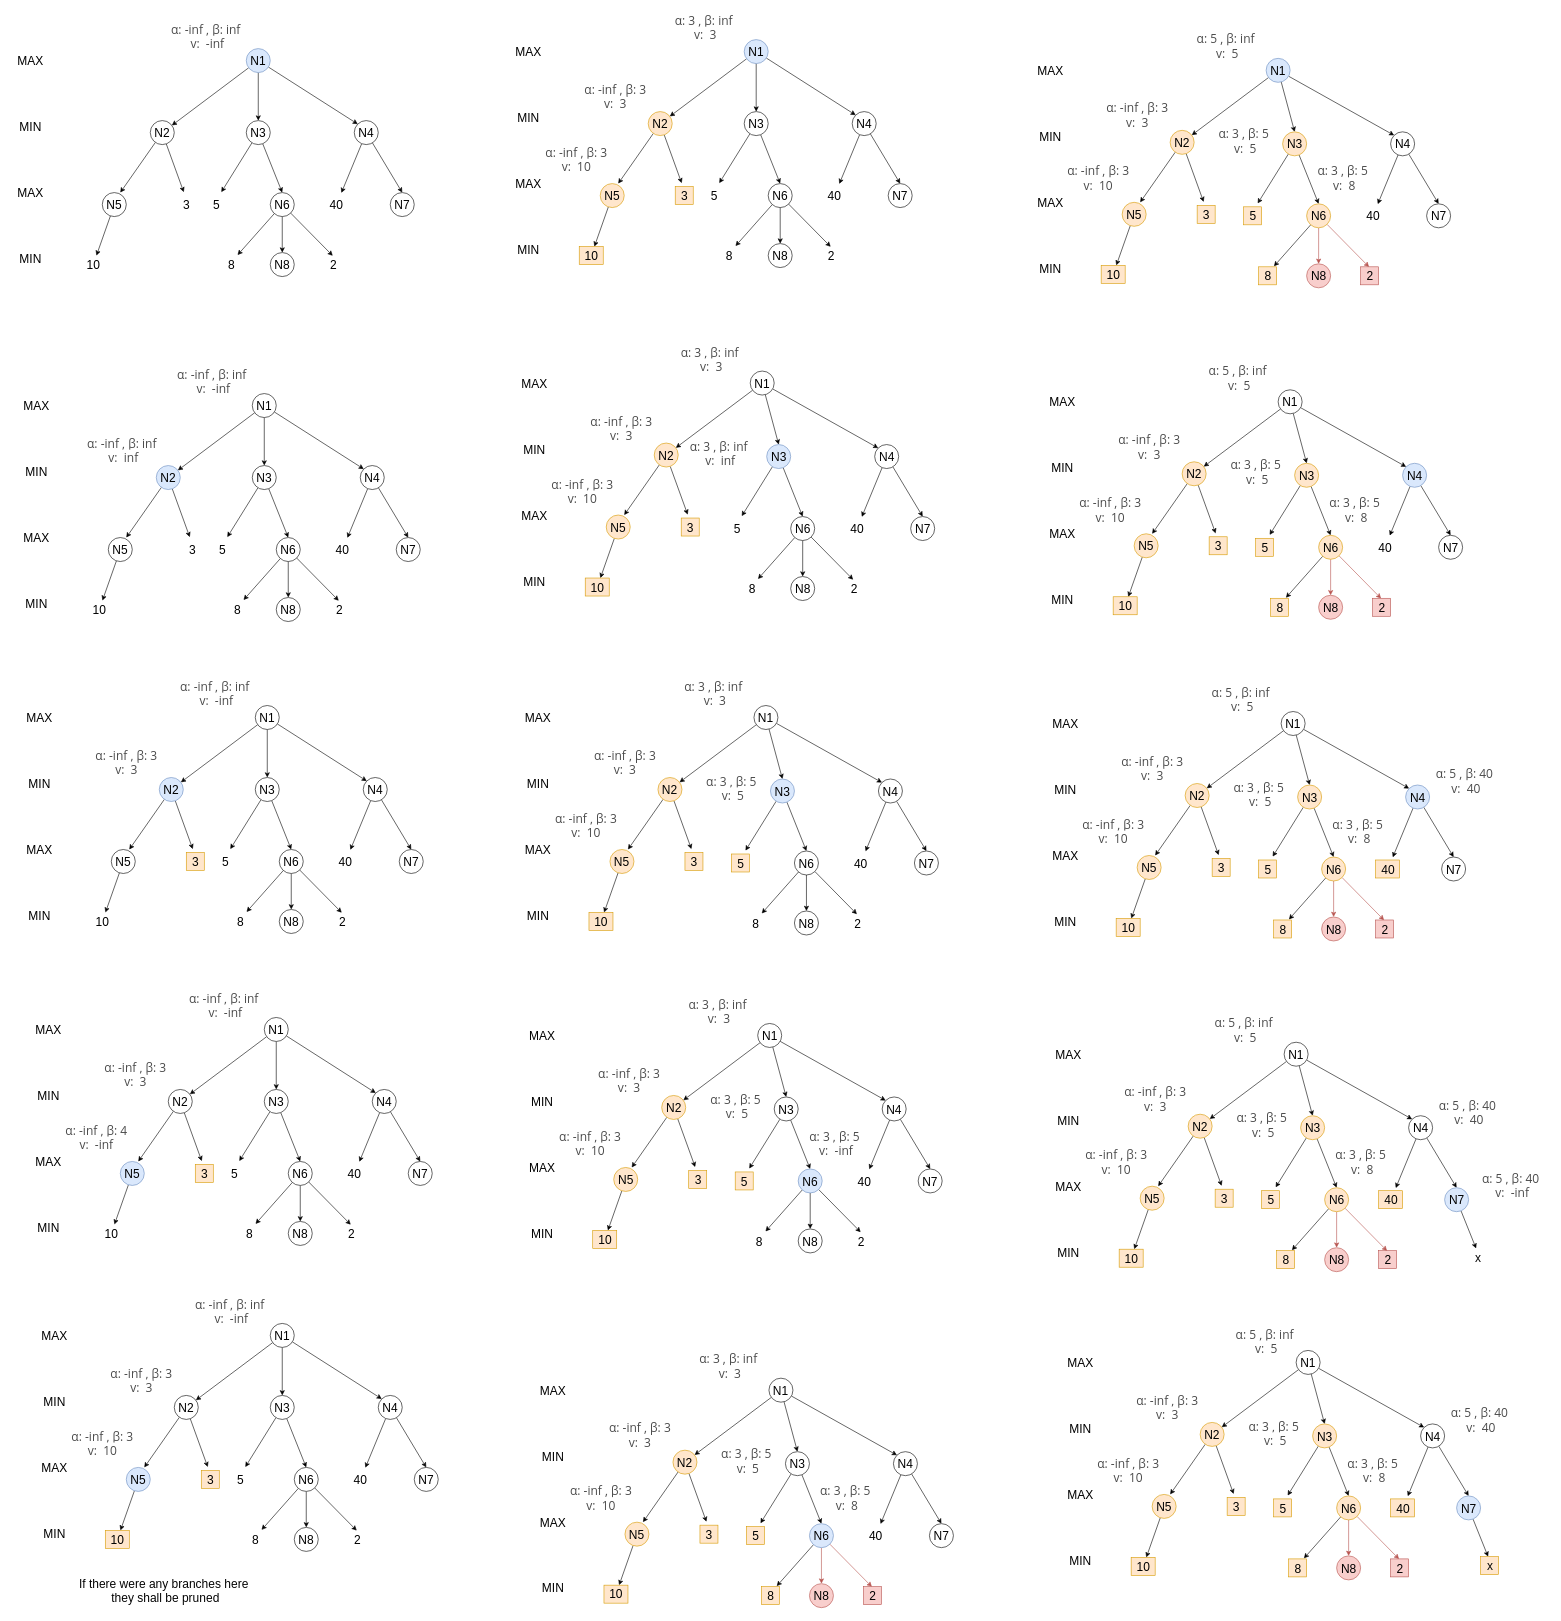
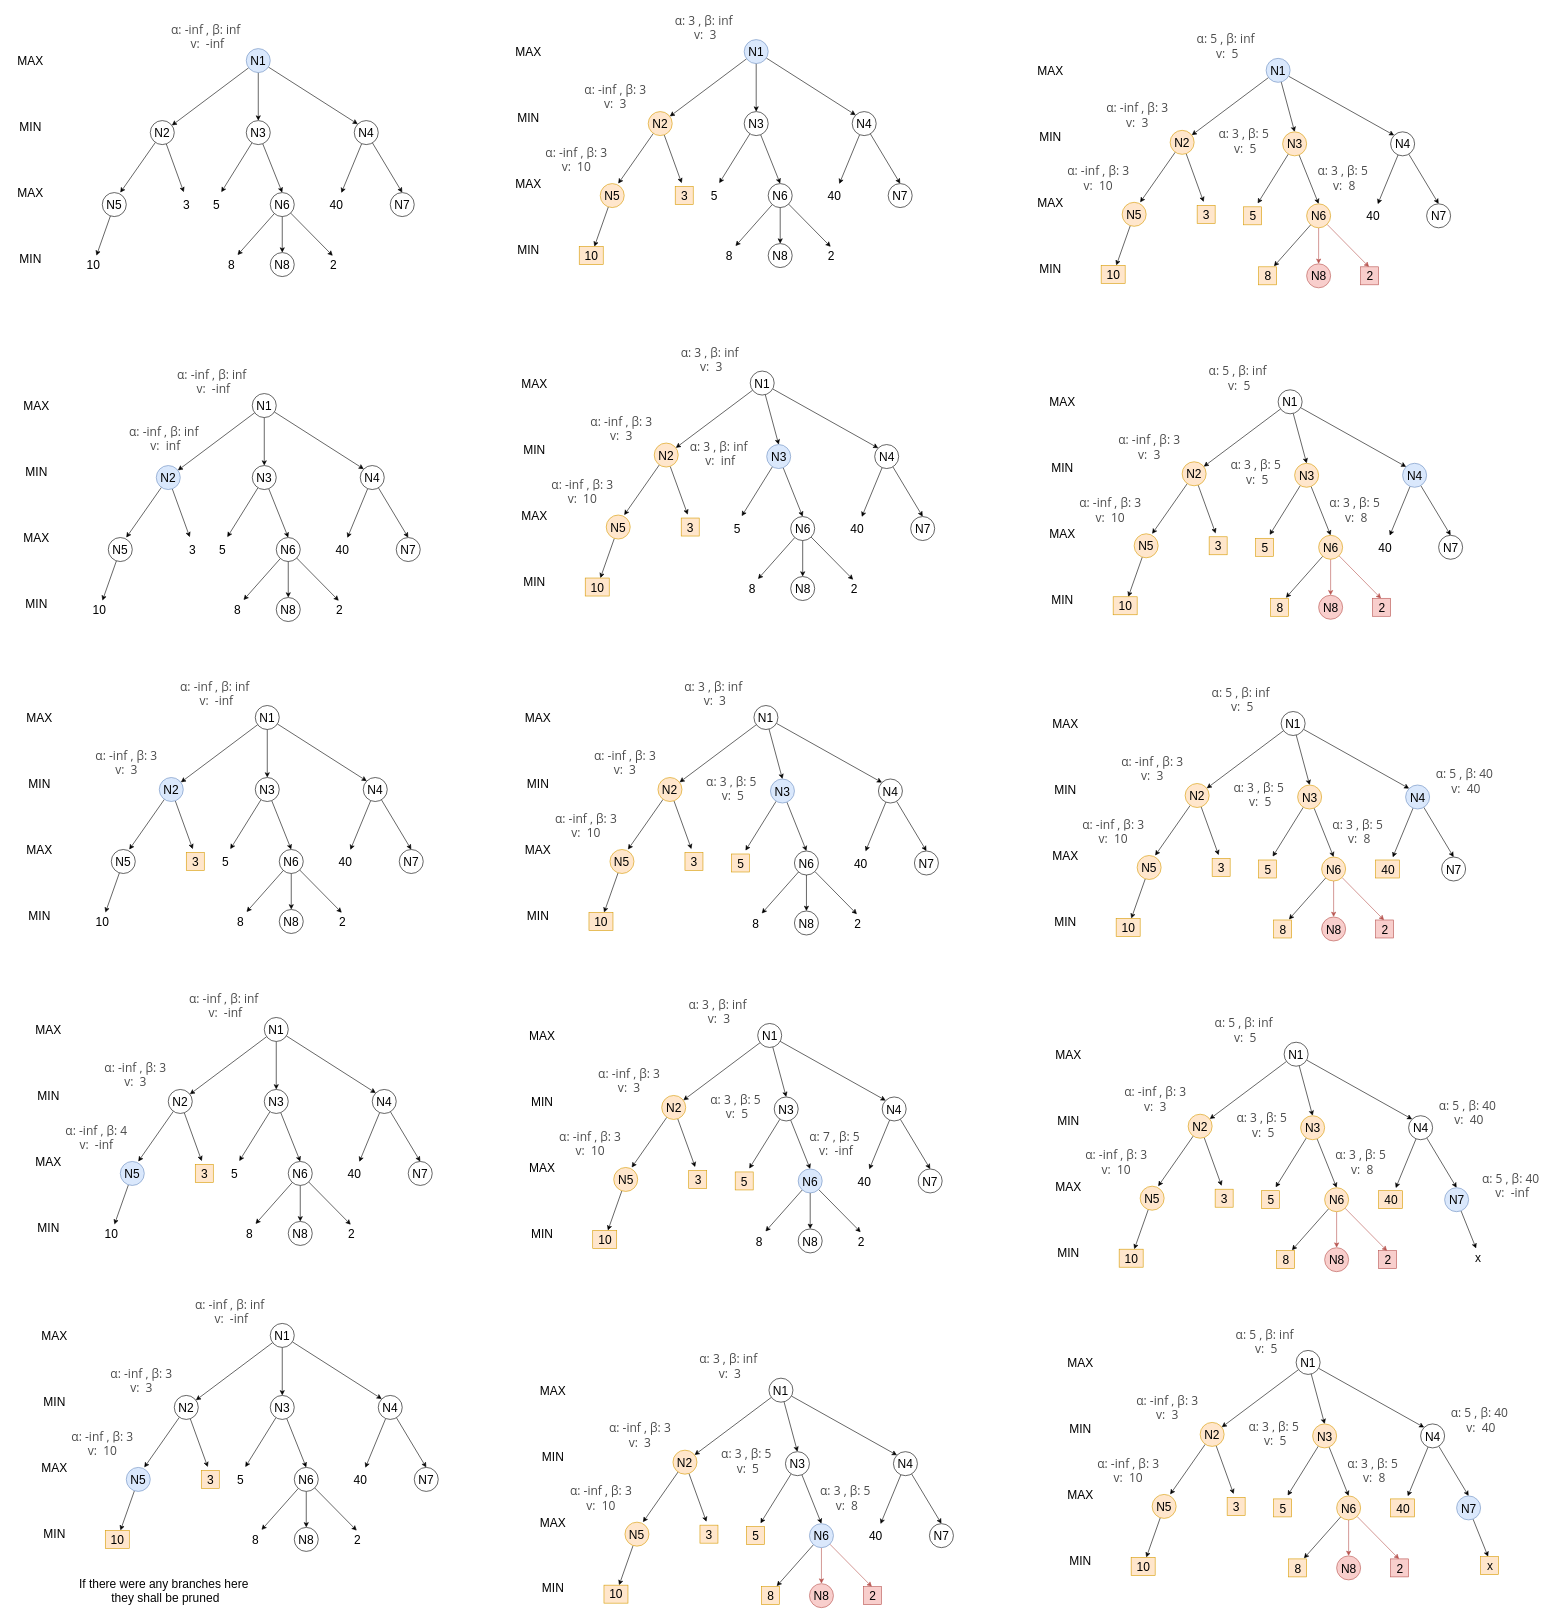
node "α: -inf , β: inf v: inf": moved (123, 450) -> (165, 438)
node "α: 3 , β: 5 v: -inf": label "α: 3 , β: 5 v: -inf" -> "α: 7 , β: 5 v: -inf"
